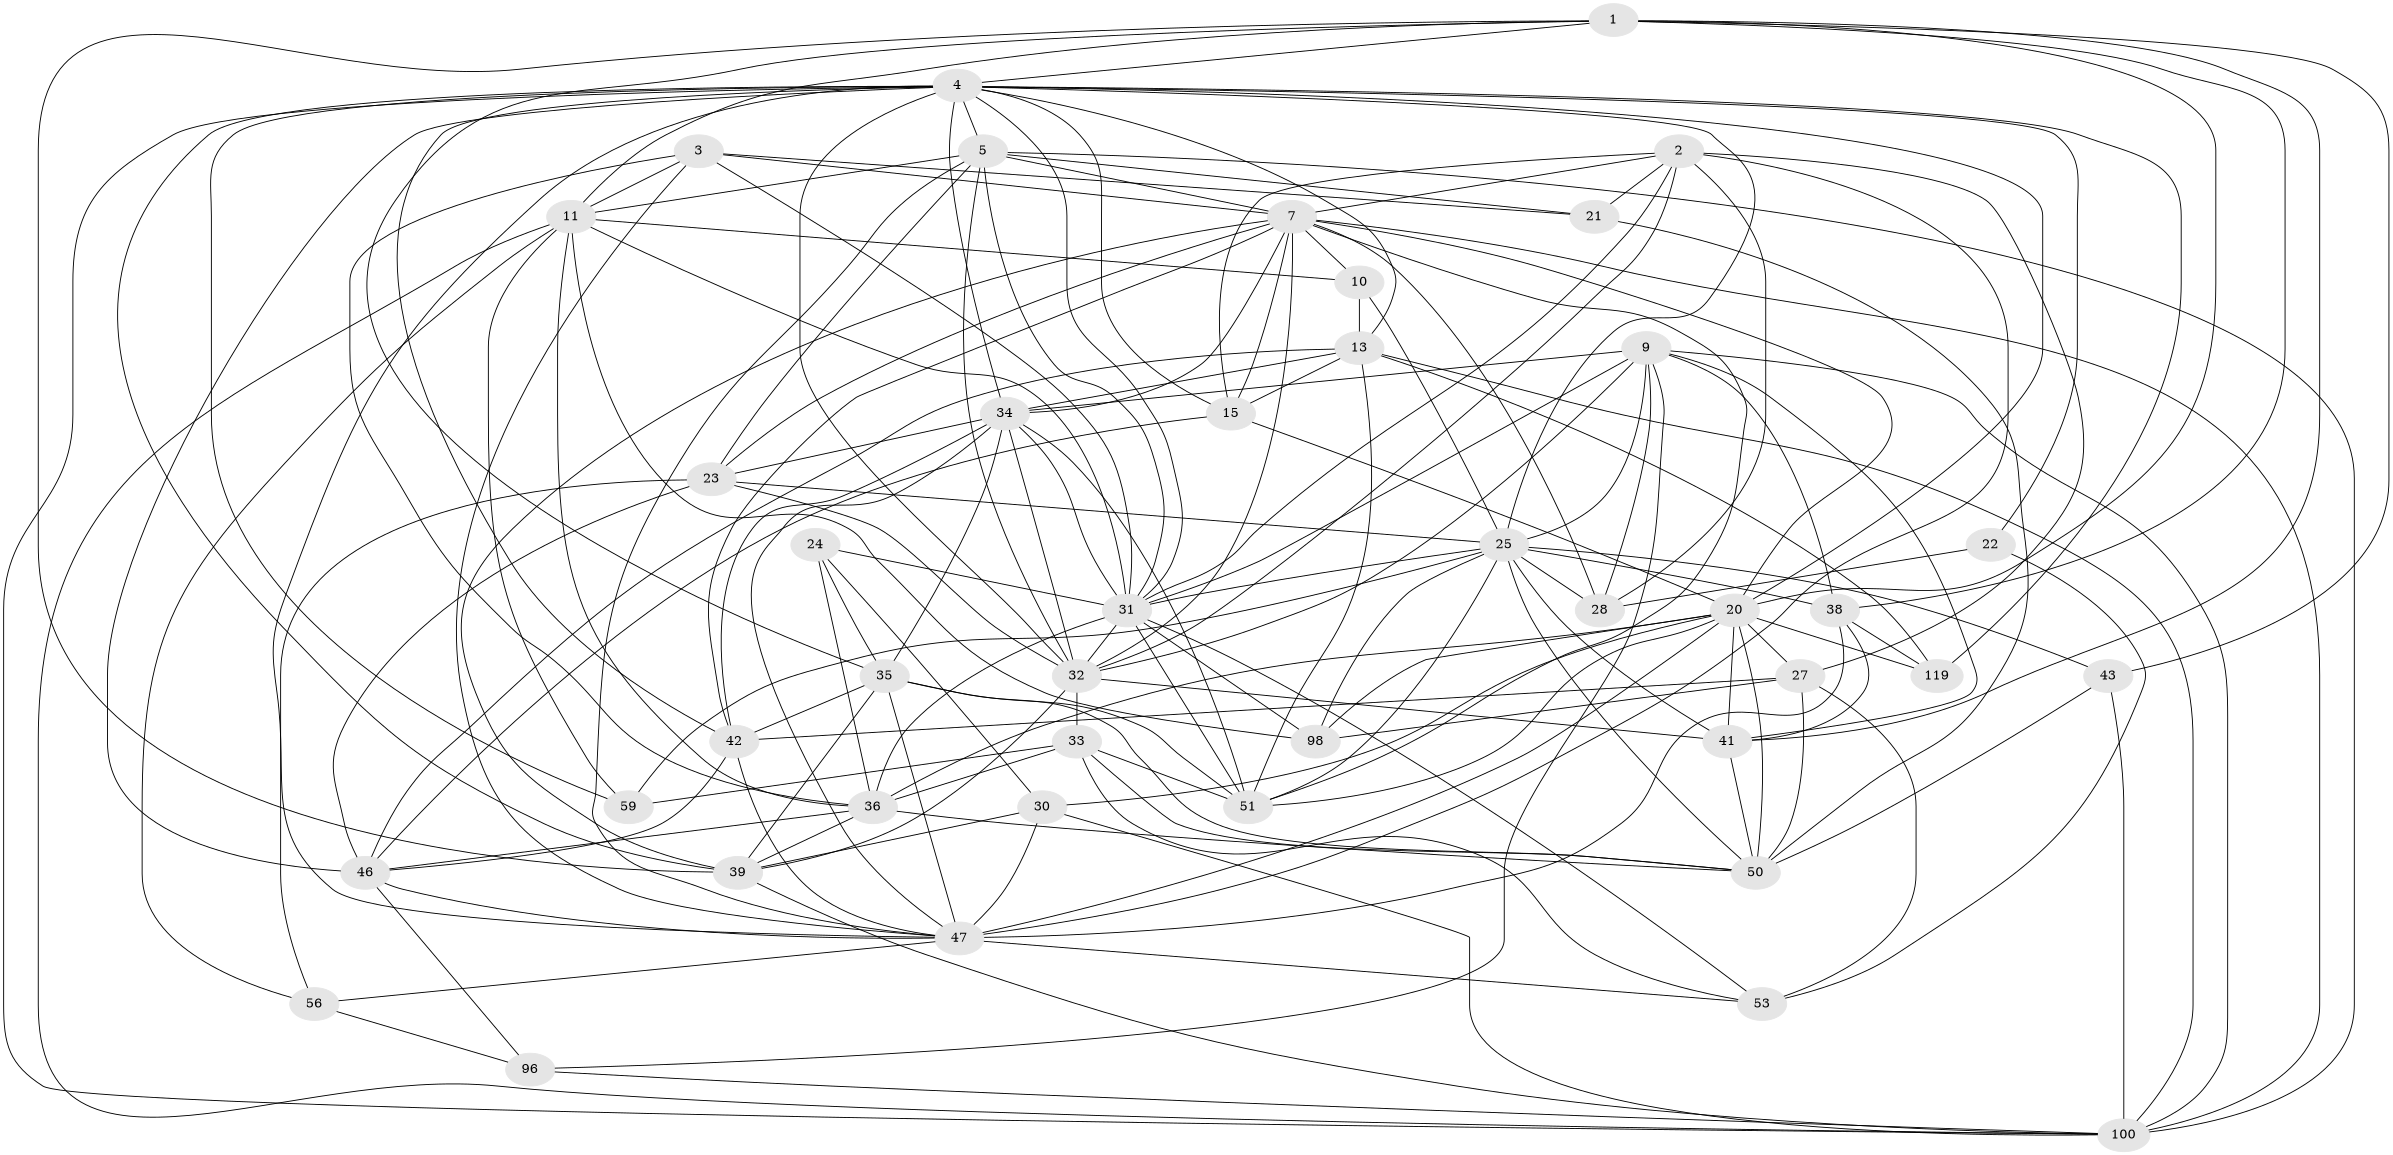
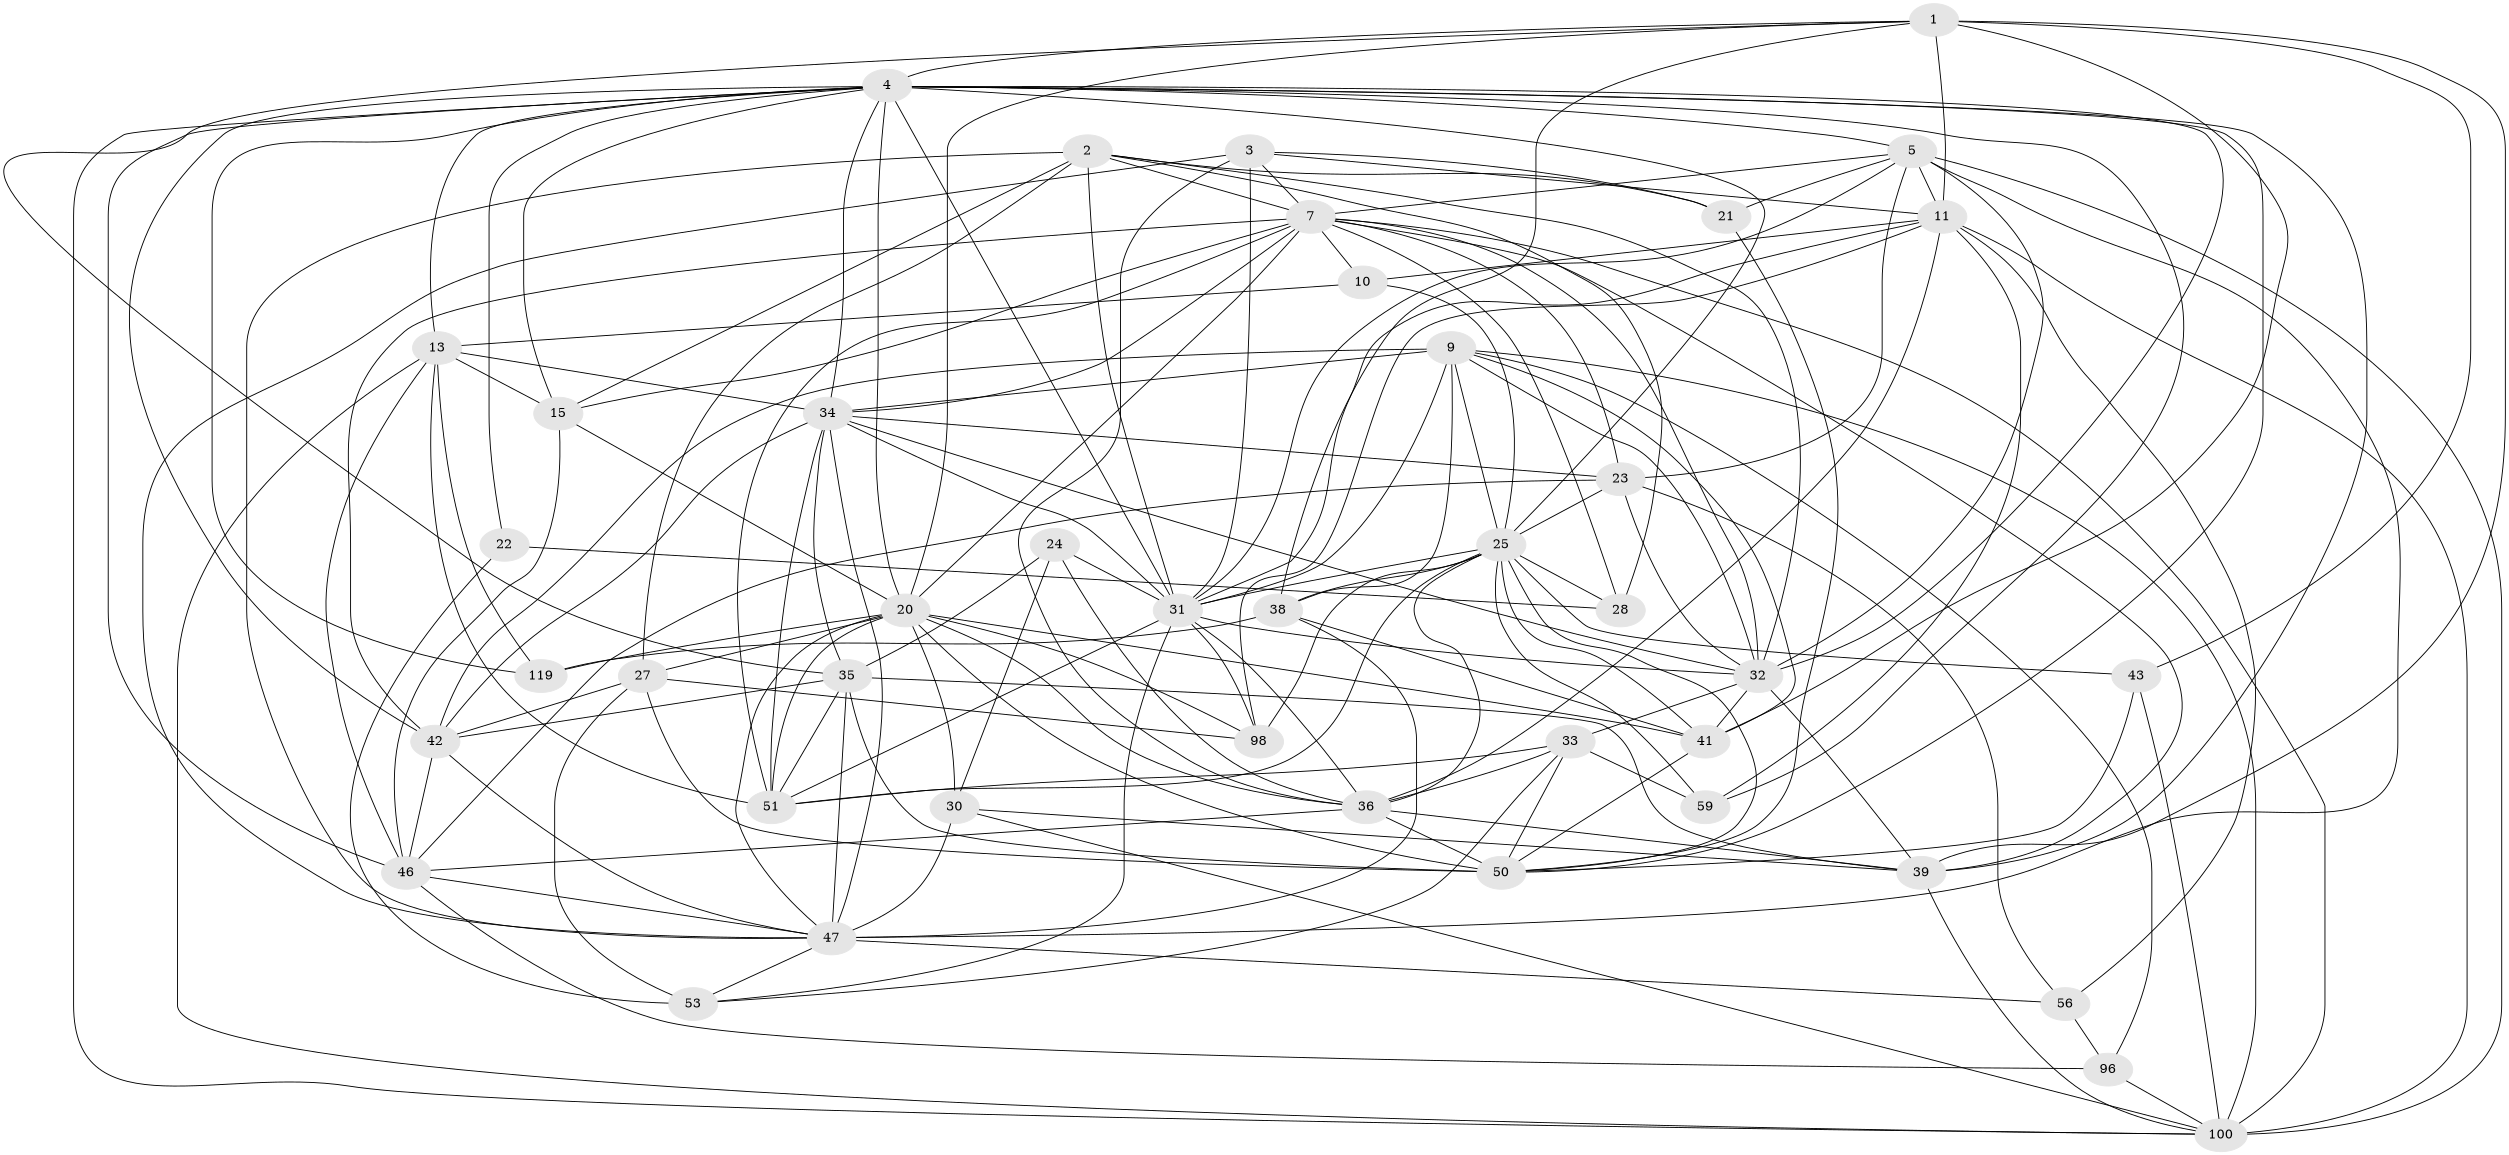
edge "9" -- "28": now "9" -- "42"
edge "4" -- "47": now "4" -- "50"
edge "25" -- "36": added
